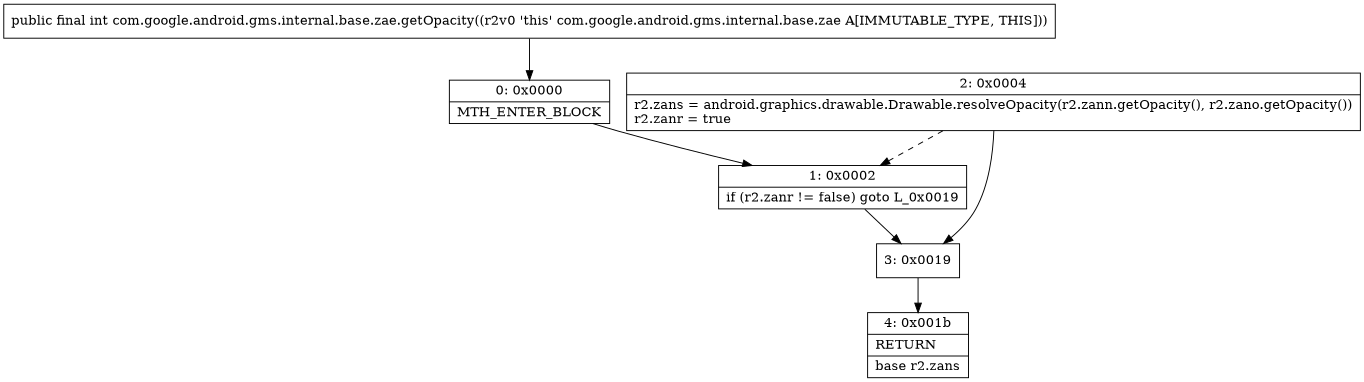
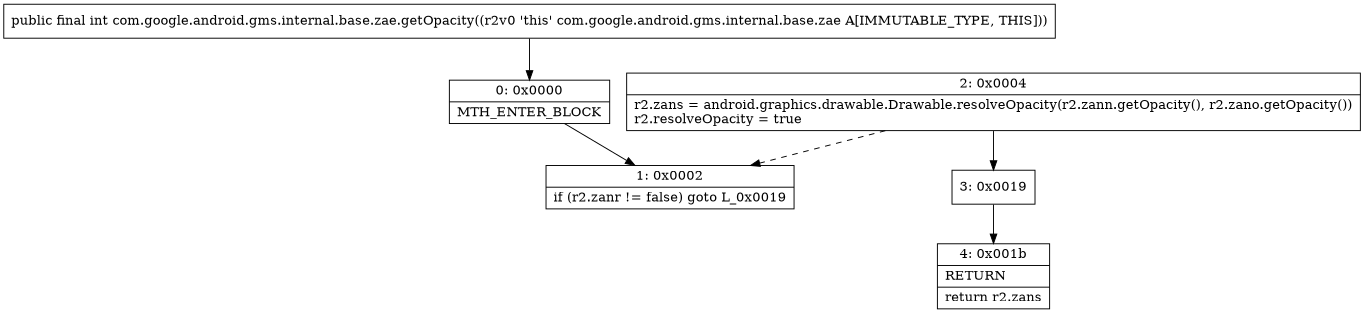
node "2: 0x0004": text "r2.zanr = true" -> "r2.resolveOpacity = true"
edge "1: 0x0002" -> "3: 0x0019": removed
node "4: 0x001b": text "base r2.zans" -> "return r2.zans"
